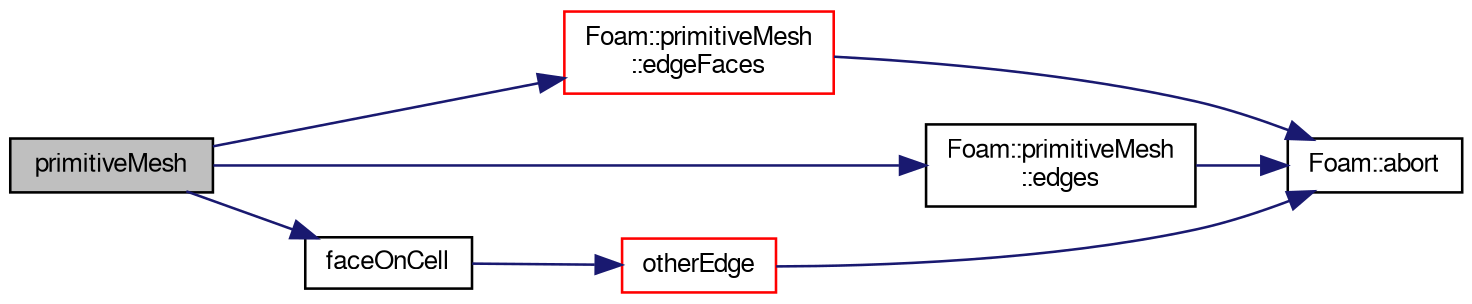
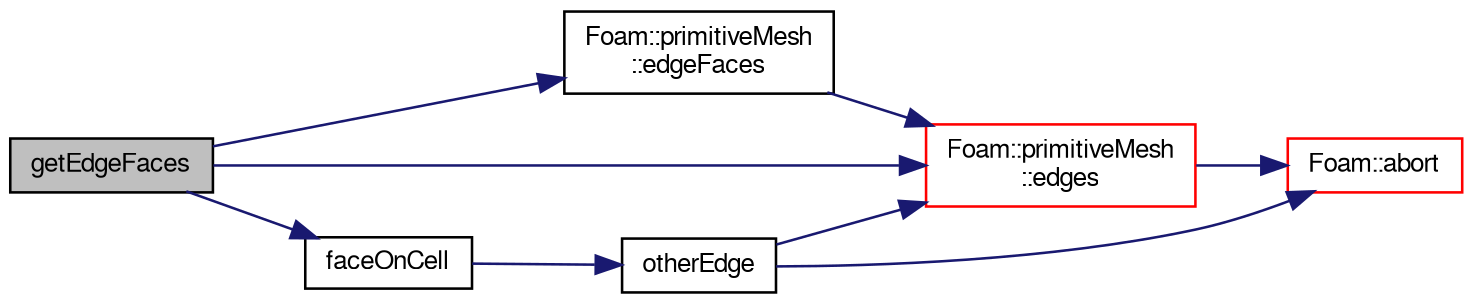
node "Foam::primitiveMesh ::edgeFaces": color red -> black
edge "Foam::primitiveMesh ::edgeFaces" -> "Foam::abort": now "Foam::primitiveMesh ::edgeFaces" -> "Foam::primitiveMesh ::edges"
node "primitiveMesh": label "primitiveMesh" -> "getEdgeFaces"
node "Foam::primitiveMesh ::edges": color black -> red
node "Foam::abort": color black -> red
edge "otherEdge" -> "Foam::primitiveMesh ::edges": added
node "otherEdge": color red -> black
